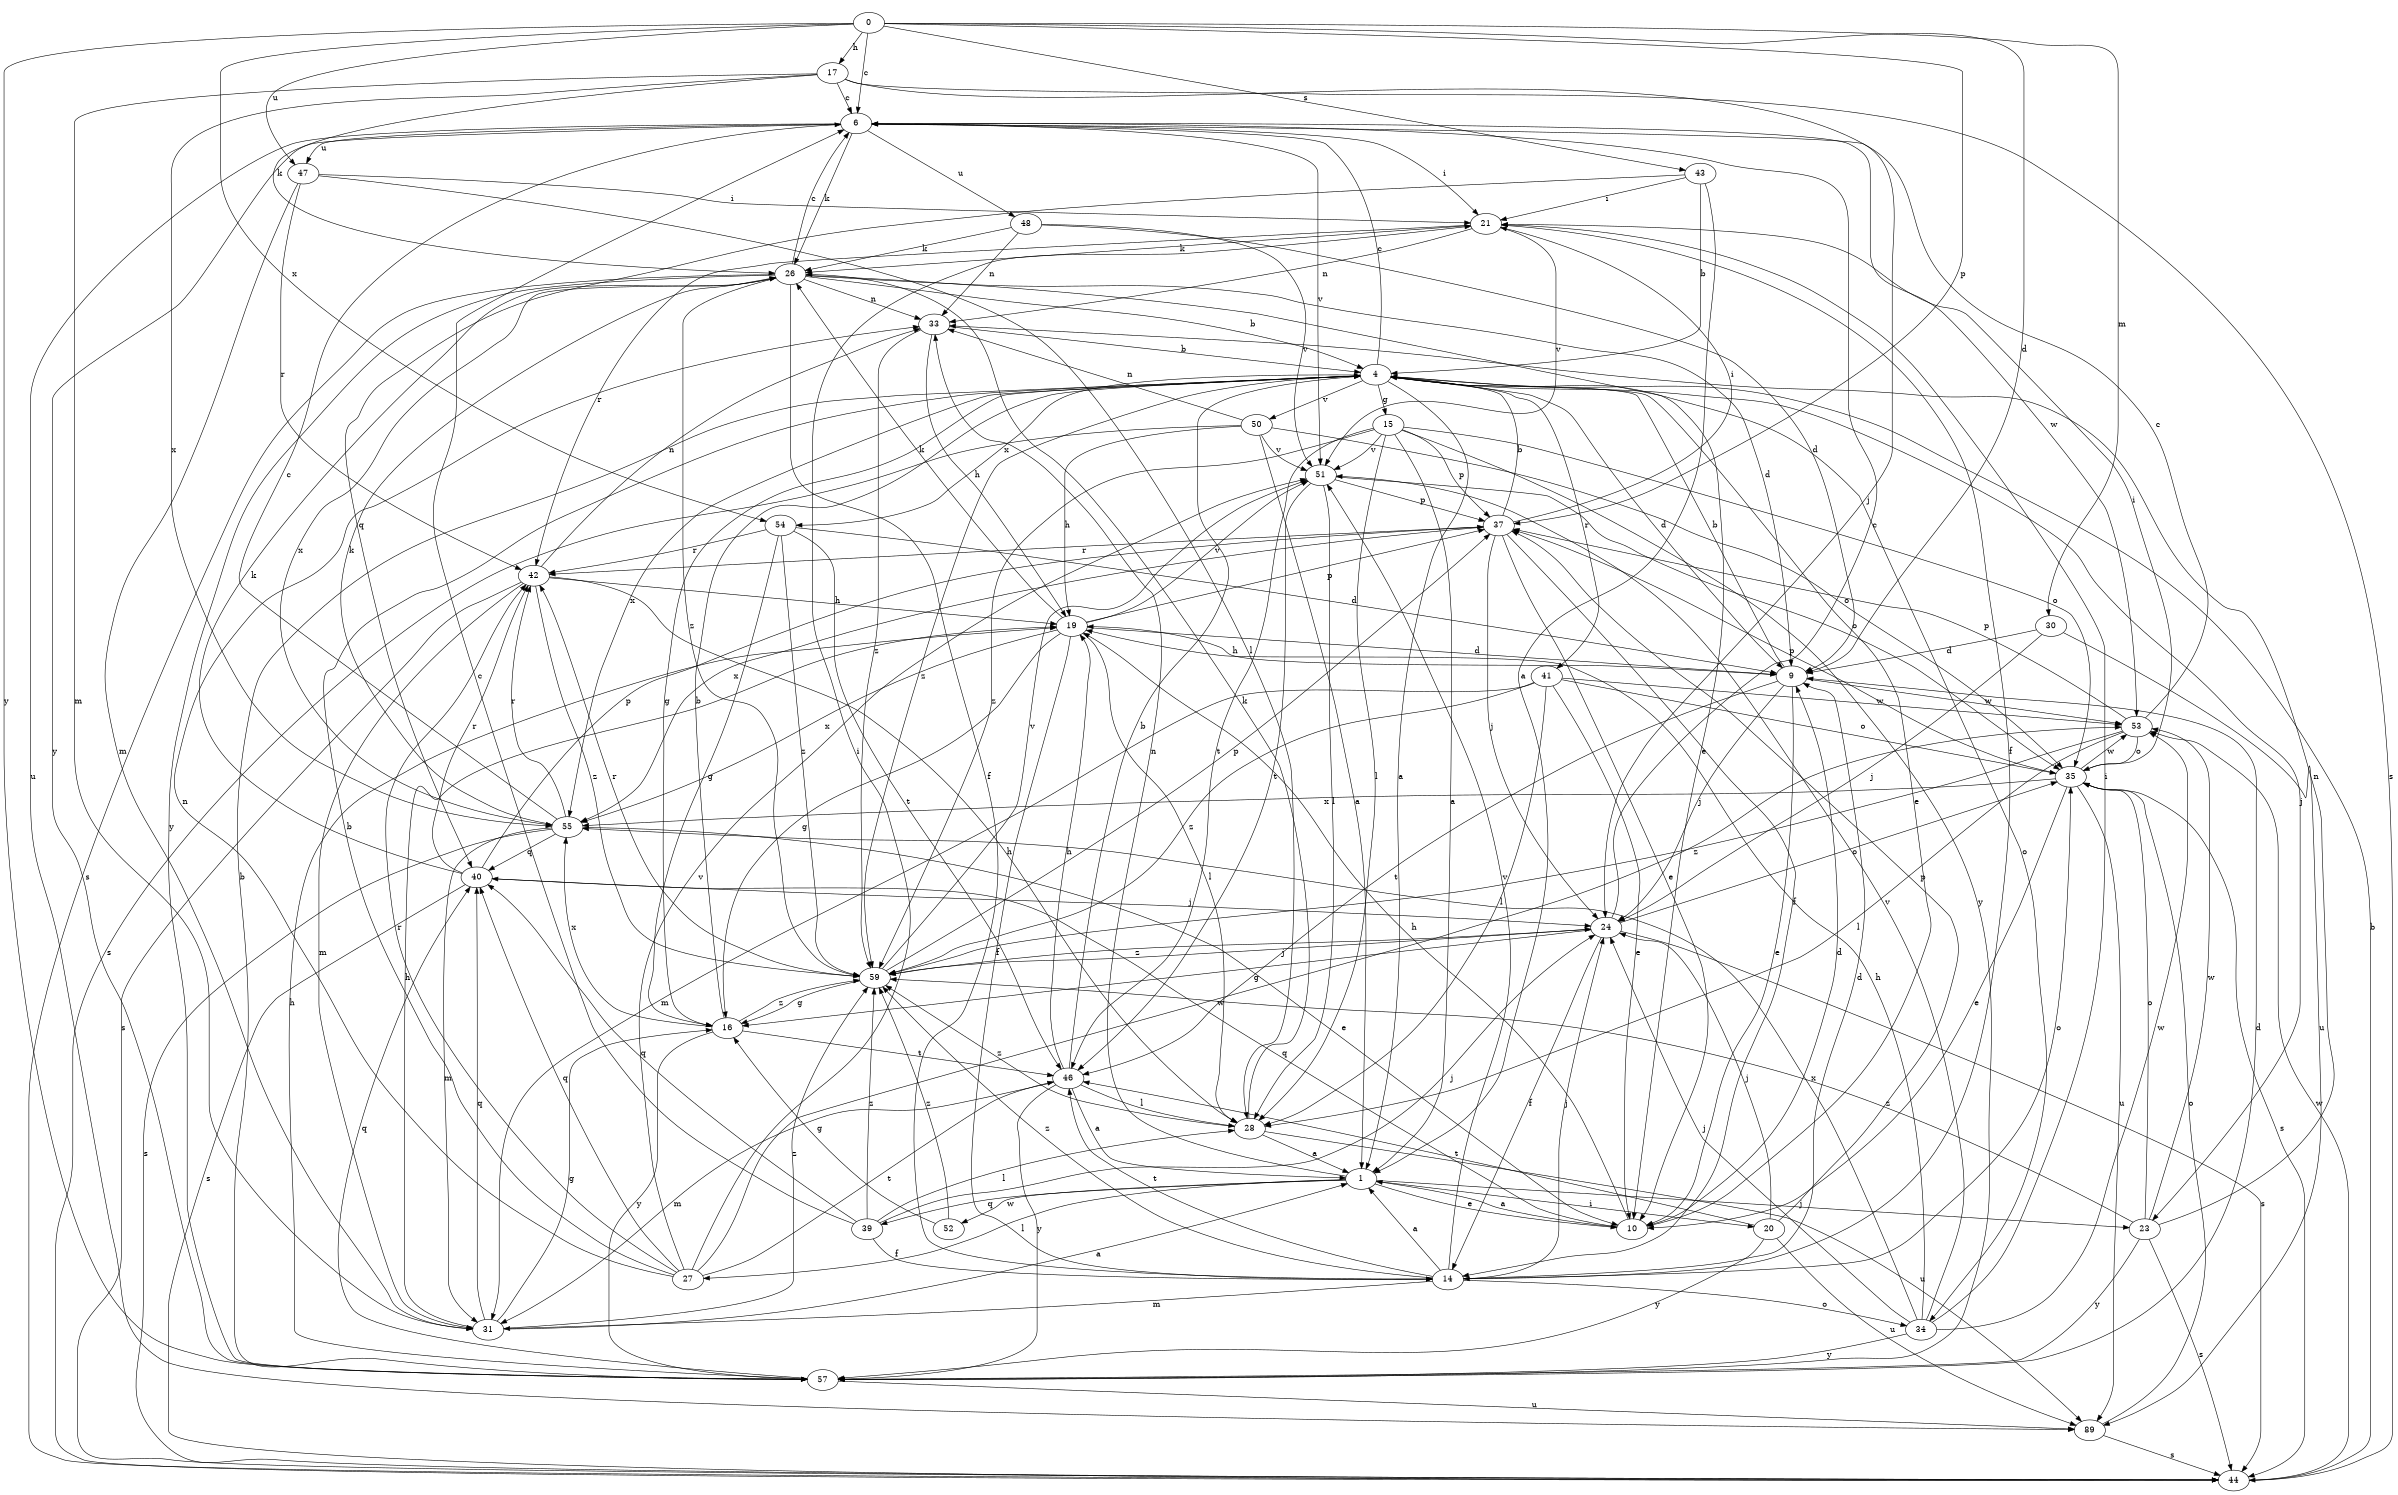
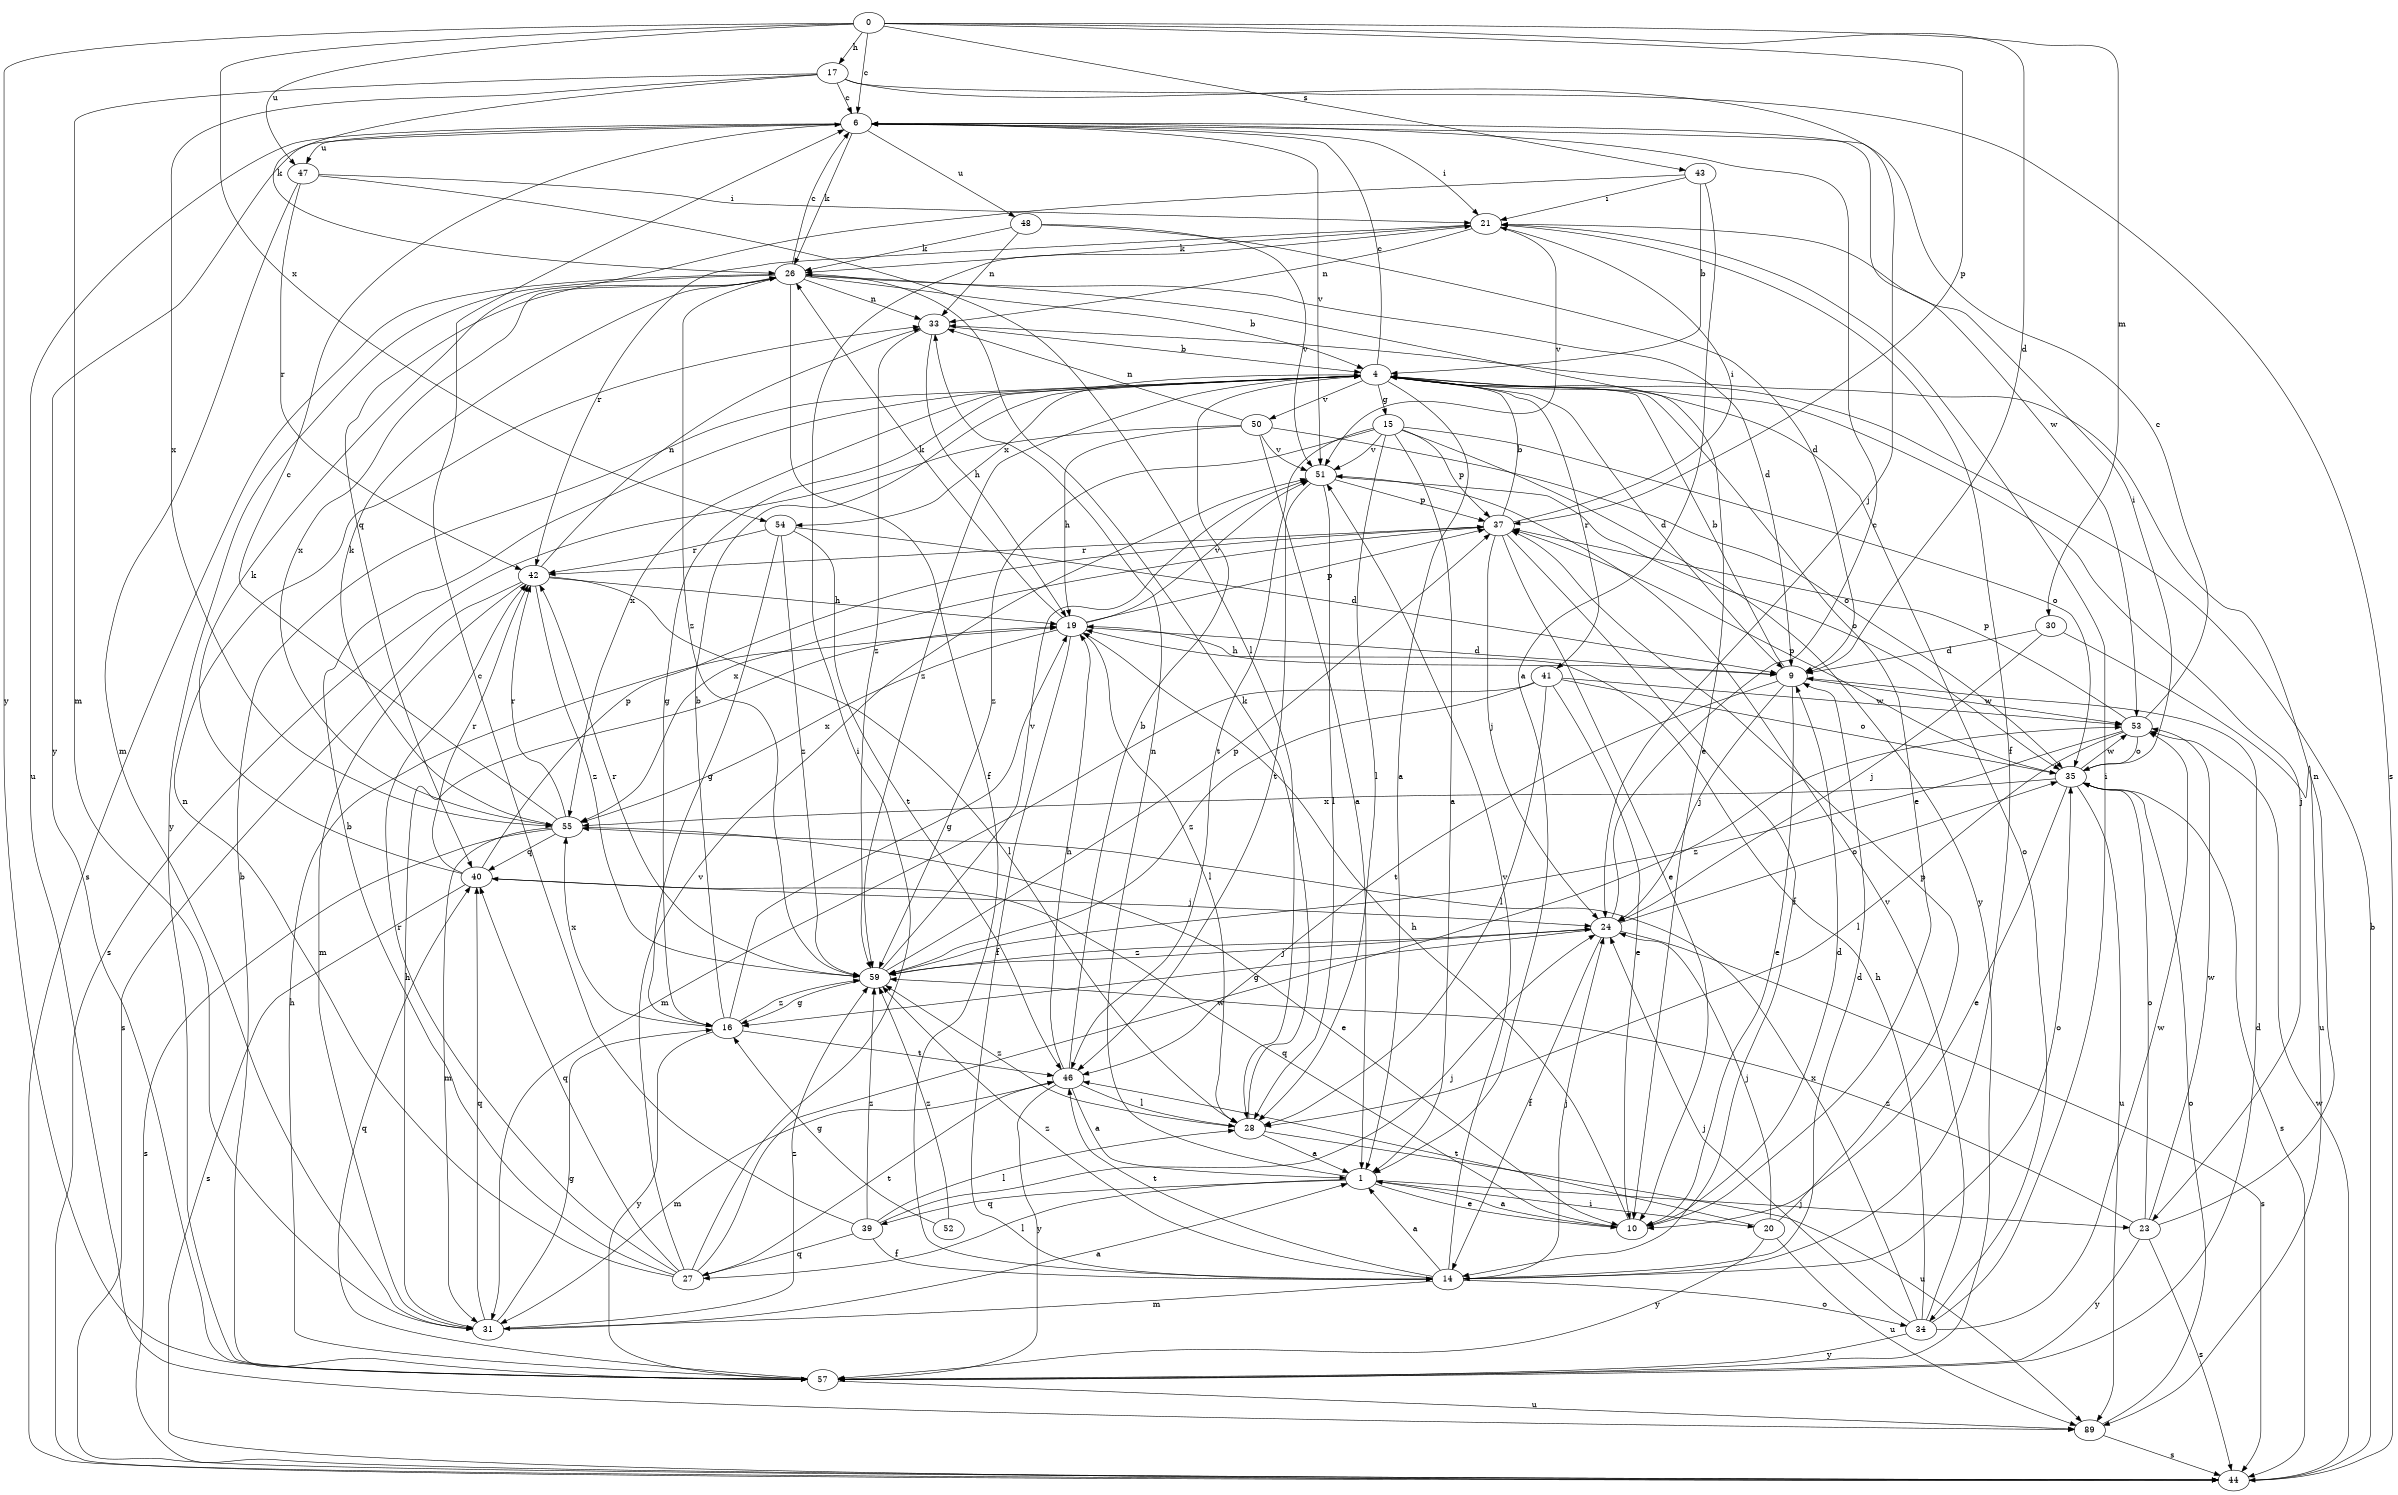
edge "19" -> "16": reversed
edge "42" -> "28": label "h" -> "l"
edge "39" -> "40": now "39" -> "27"
edge "1" -> "52": removed, label "w"
